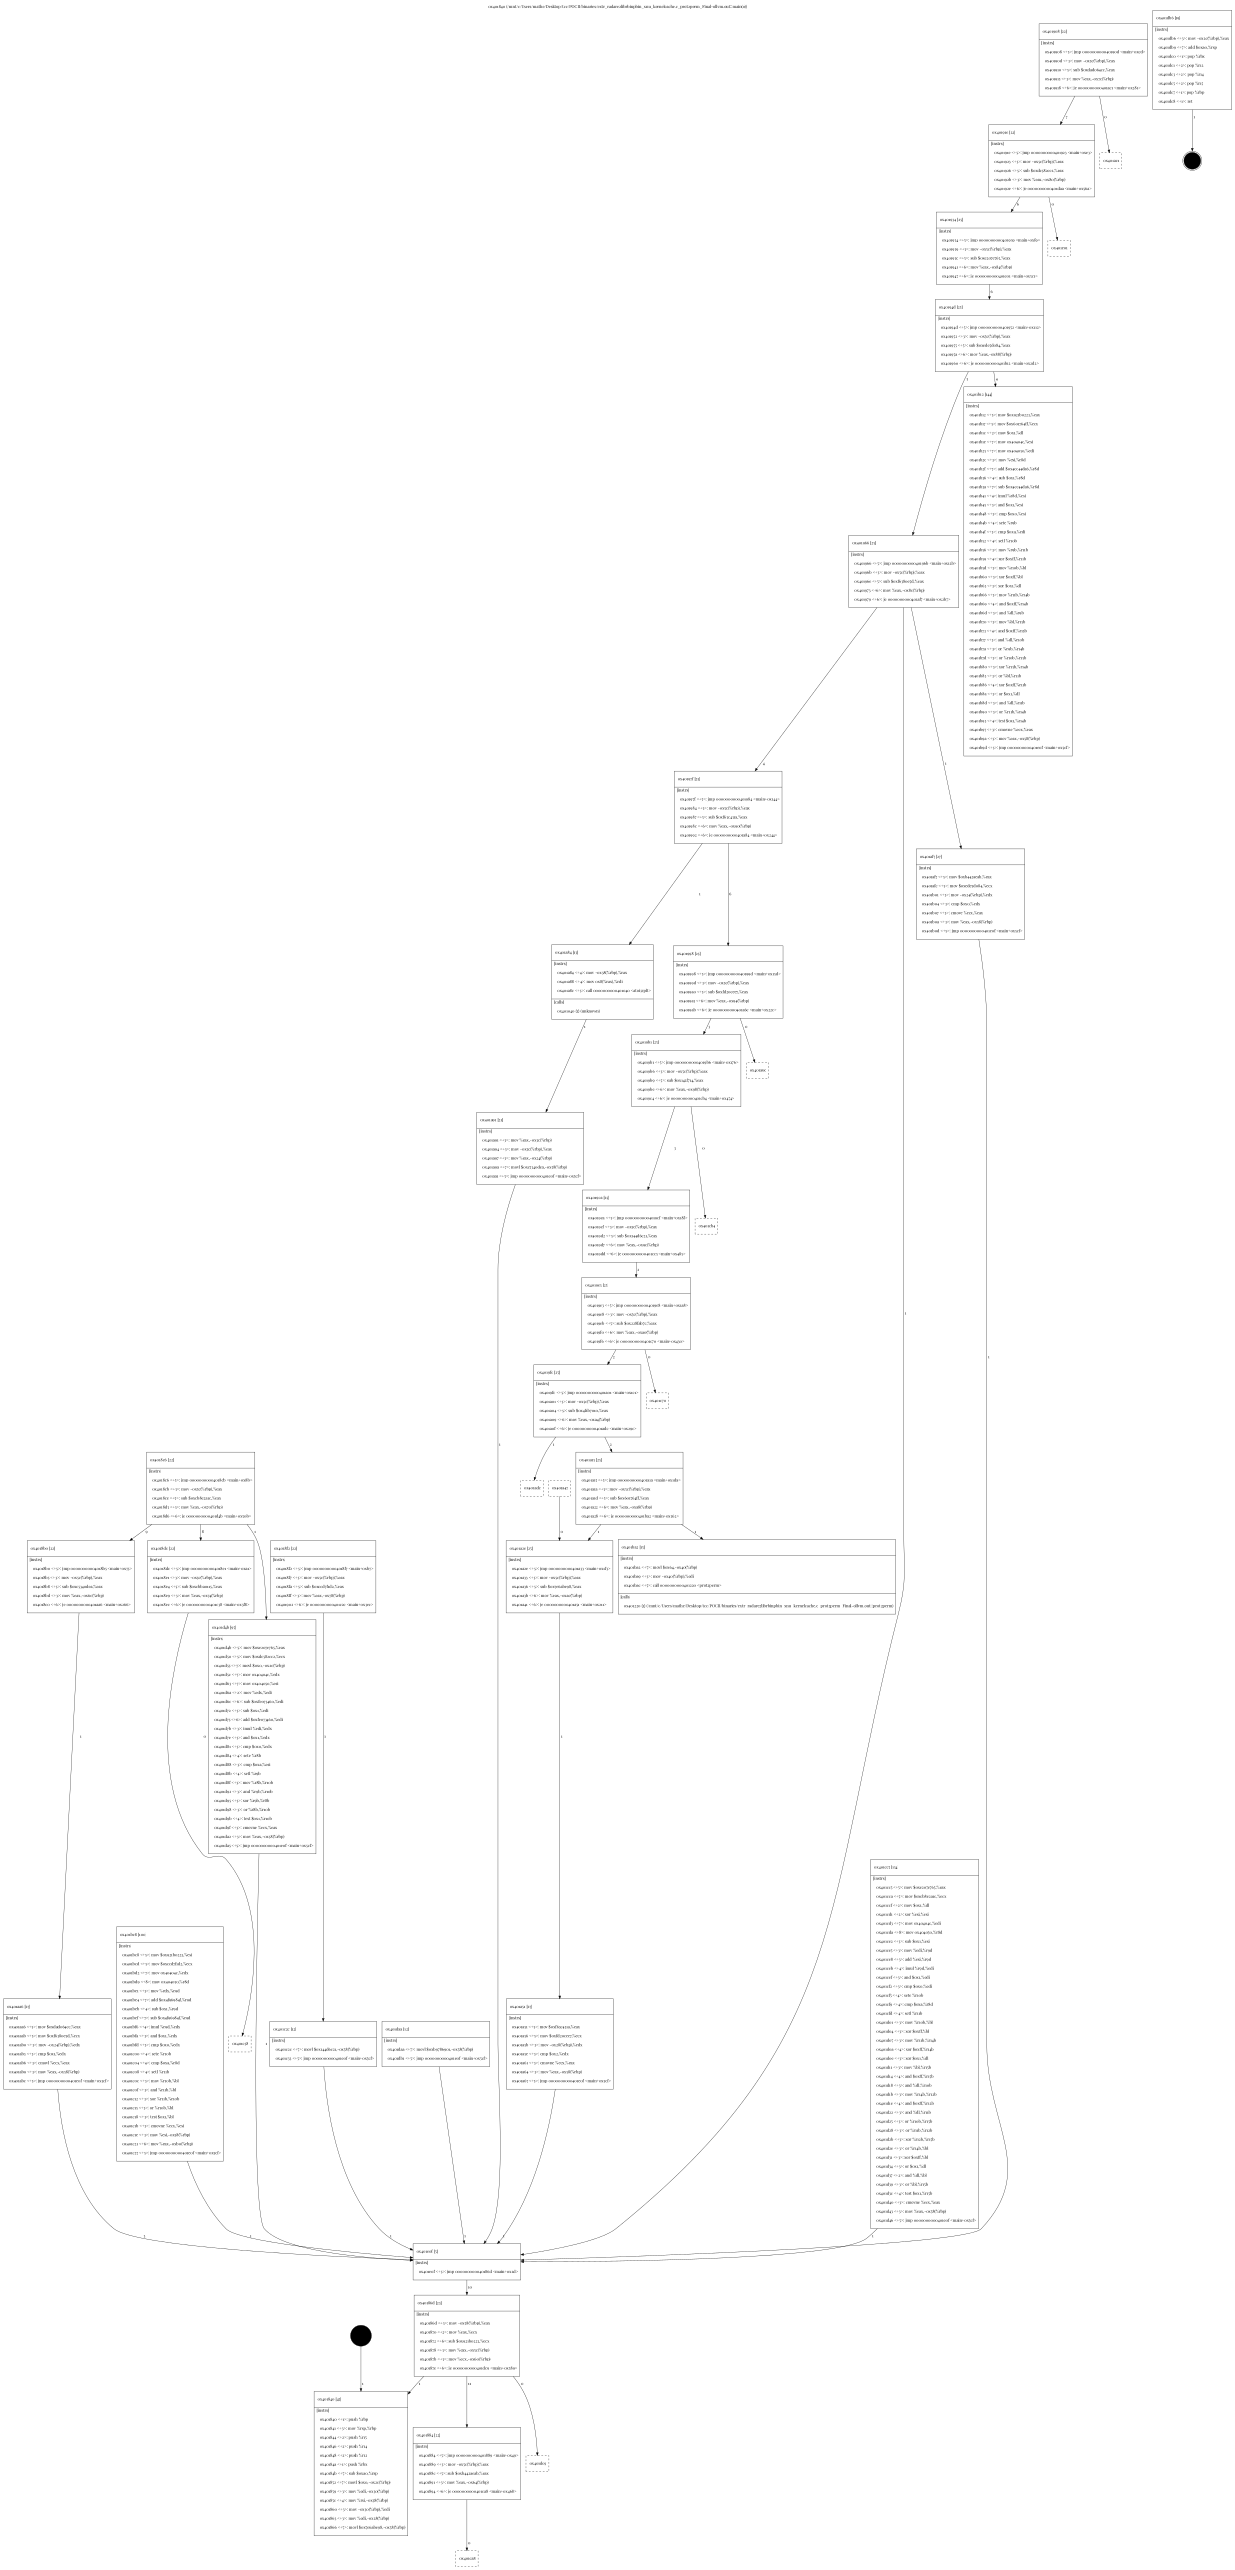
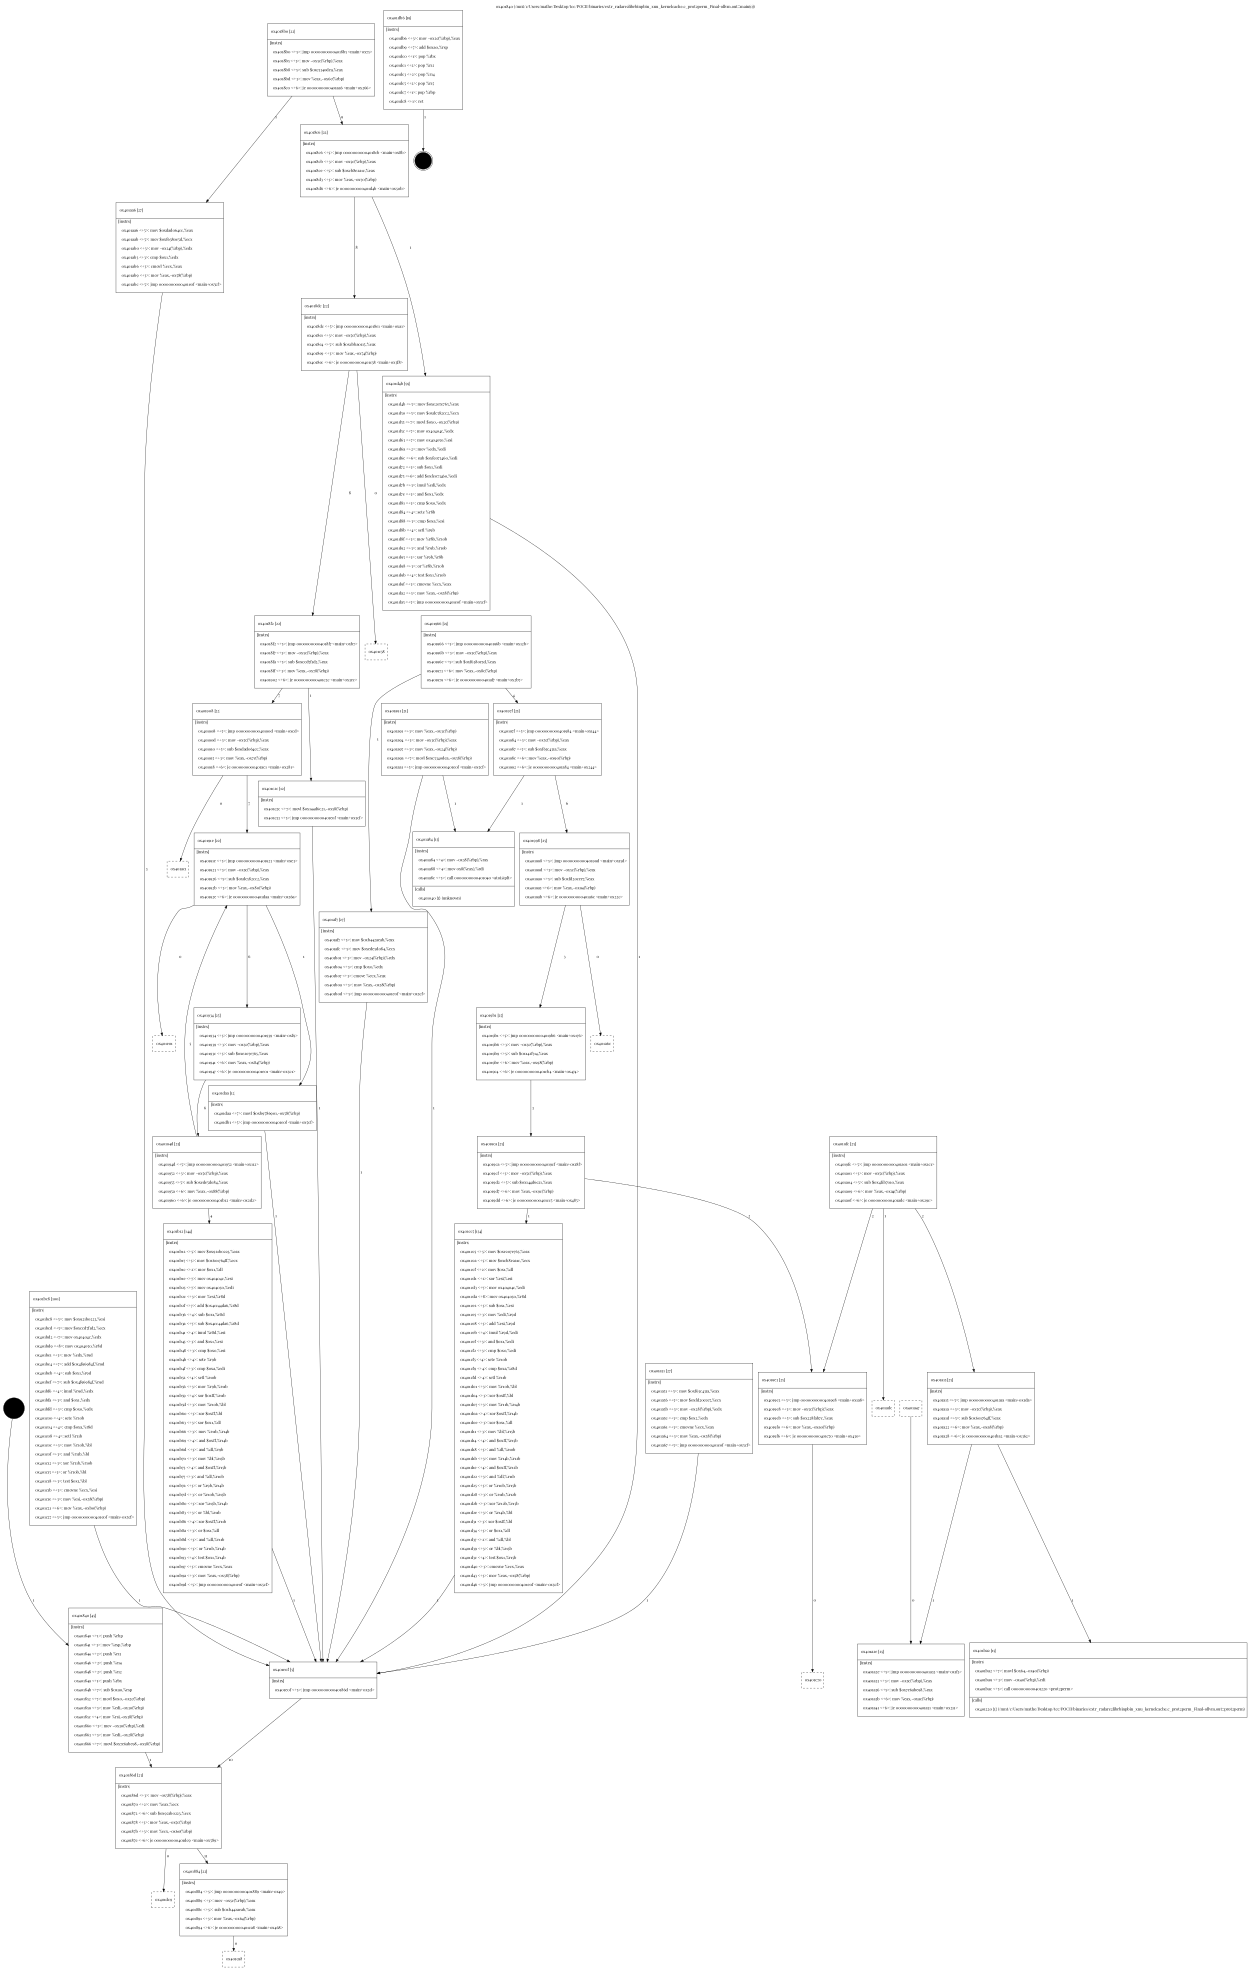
edge "0x40194d [25]" -> "0x401966 [25]": now "0x40194d [25]" -> "0x40191e [22]"
edge "0x4018dc [22]" -> "0x4018f2 [22]": added, label "8"
edge "0x4018f2 [22]" -> "0x401908 [22]": added, label "7"
edge "0x40191e [22]" -> "0x401daa [12]": added, label "1"
edge "0x401a84 [13]" -> "0x401a91 [21]": reversed
edge "0x4019ca [25]" -> "0x401cc5 [134]": added, label "1"
node "0x401cb4": removed
edge "0x4019e3 [25]" -> "0x4019fc [25]": reversed
edge "0x401966 [25]" -> "0x401e0f [5]": now "0x401b12 [144]" -> "0x401e0f [5]"
edge "0x4018c6 [22]" -> "0x4018b0 [22]": reversed
edge "0x401a2e [25]" -> "0x401a51 [27]": removed, label "1"
edge "0x40186d [23]" -> "0x401840 [45]": reversed
